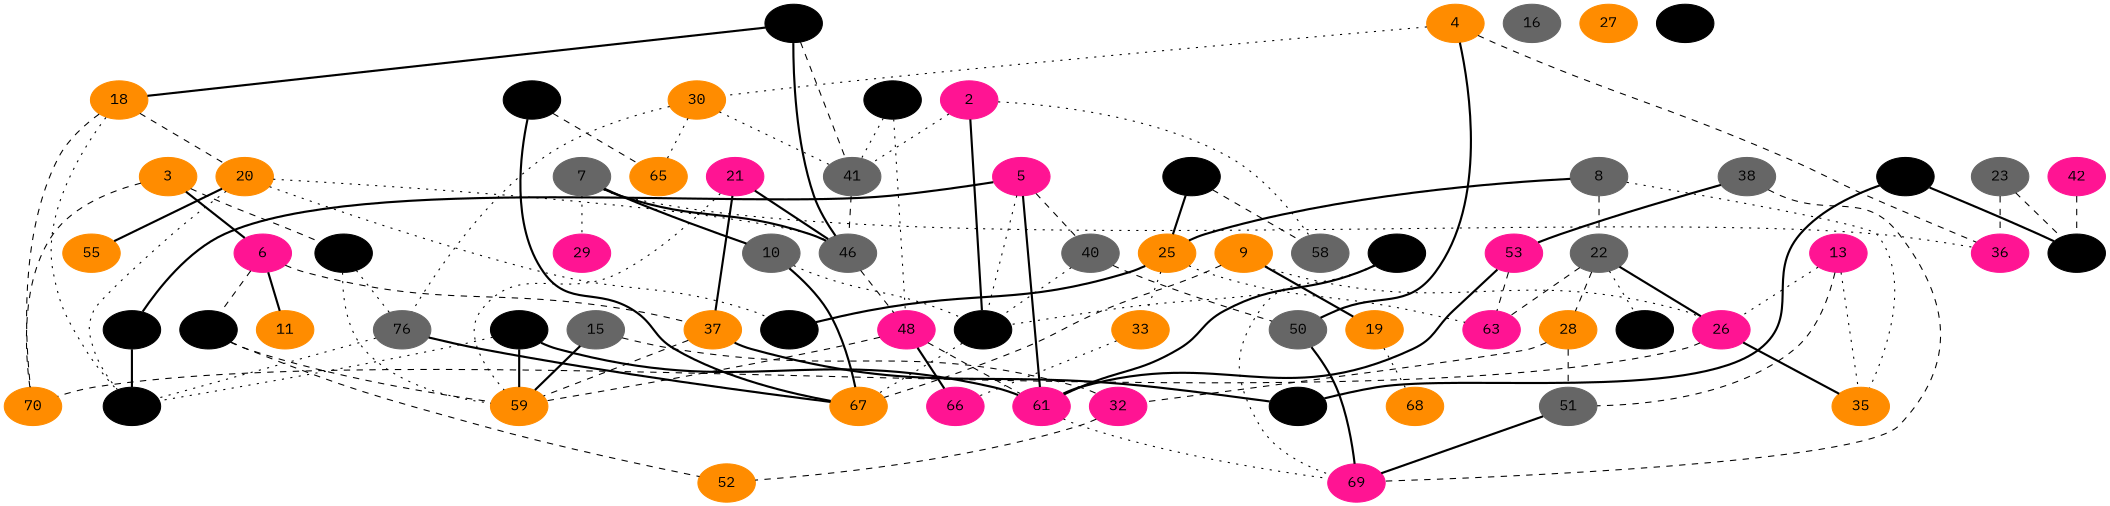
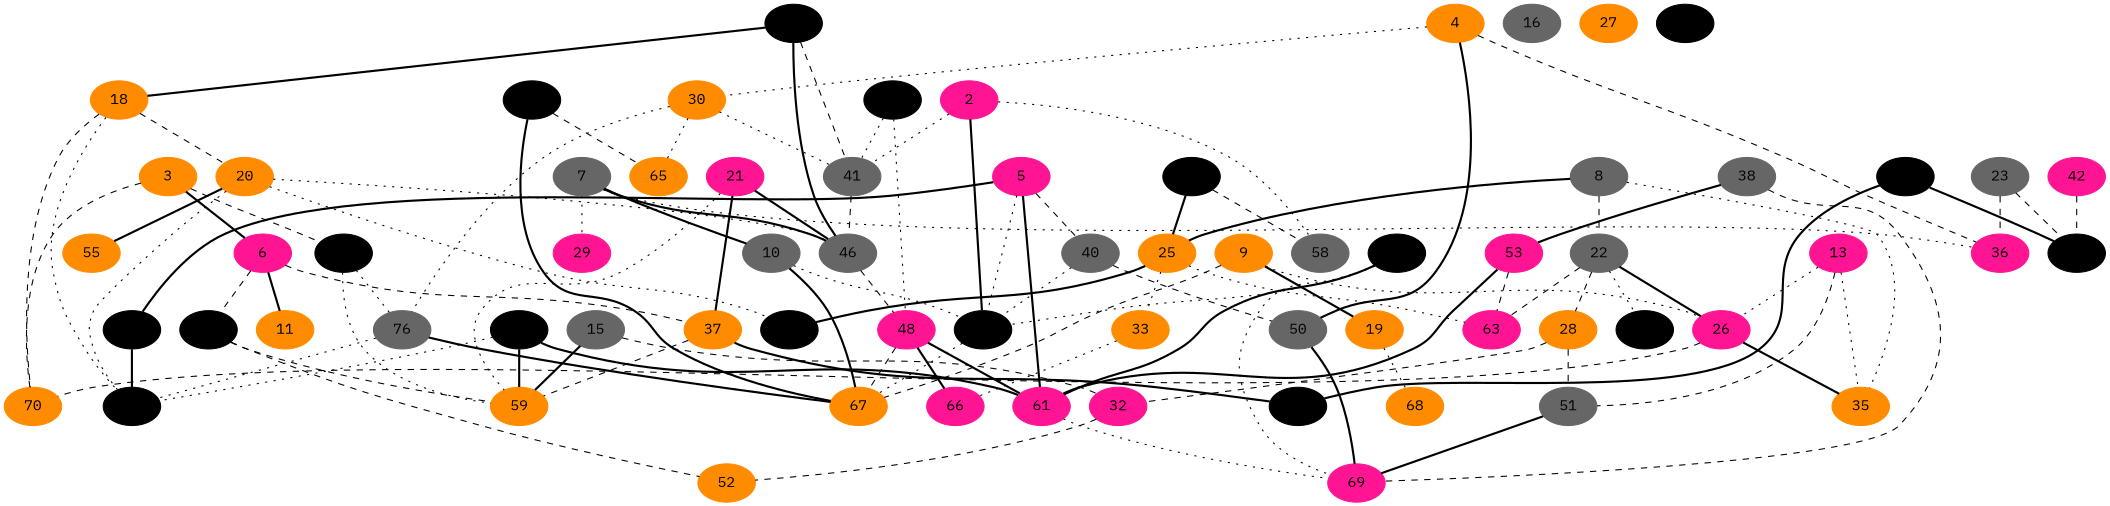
edge "48" -- "61": style dashed -> bold
edge "48" -- "59": now "48" -- "67"
